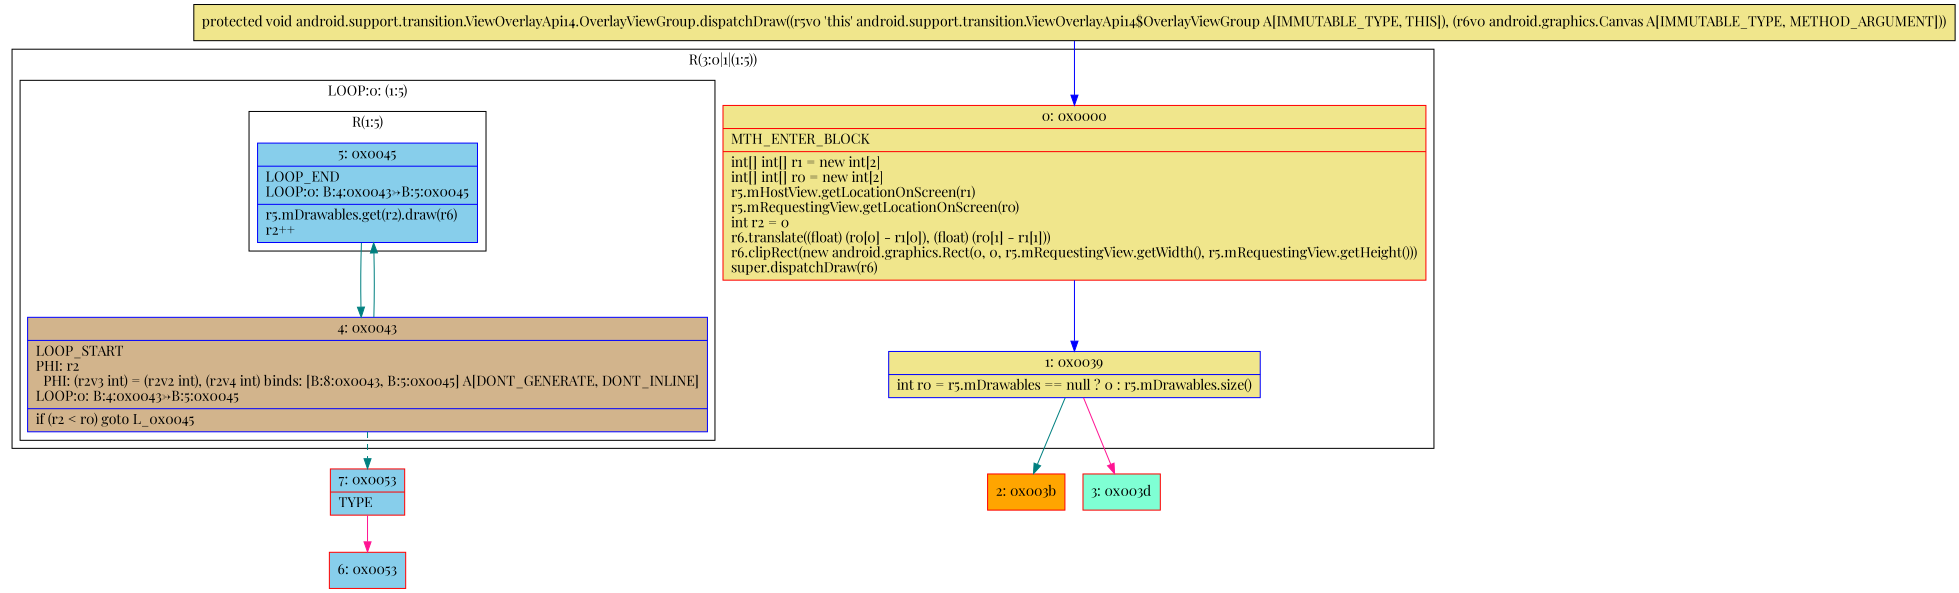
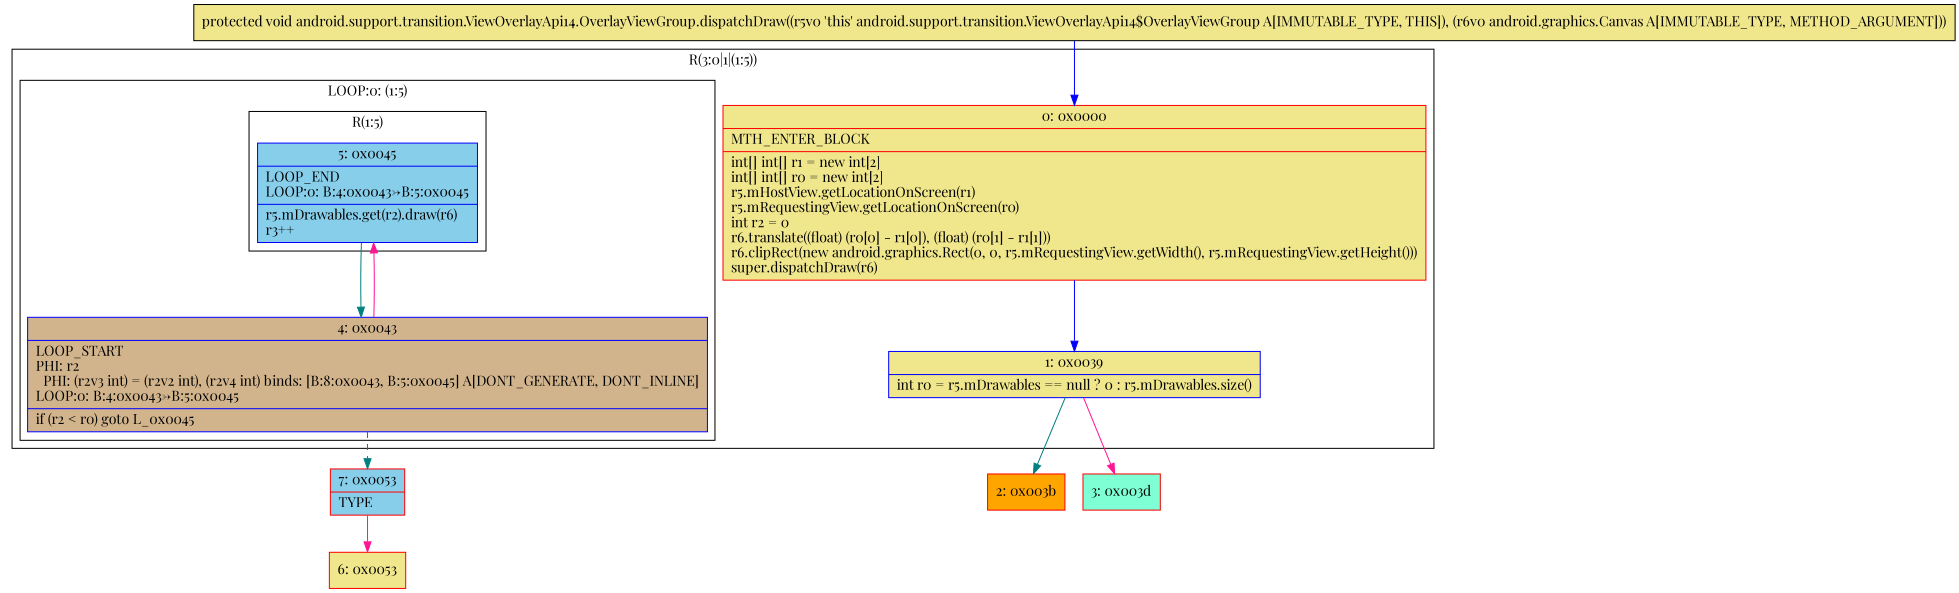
node "5: 0x0045": text "r2++" -> "r3++"
edge "4: 0x0043" -> "5: 0x0045": color teal -> deeppink
node "6: 0x0053": fillcolor skyblue -> khaki
